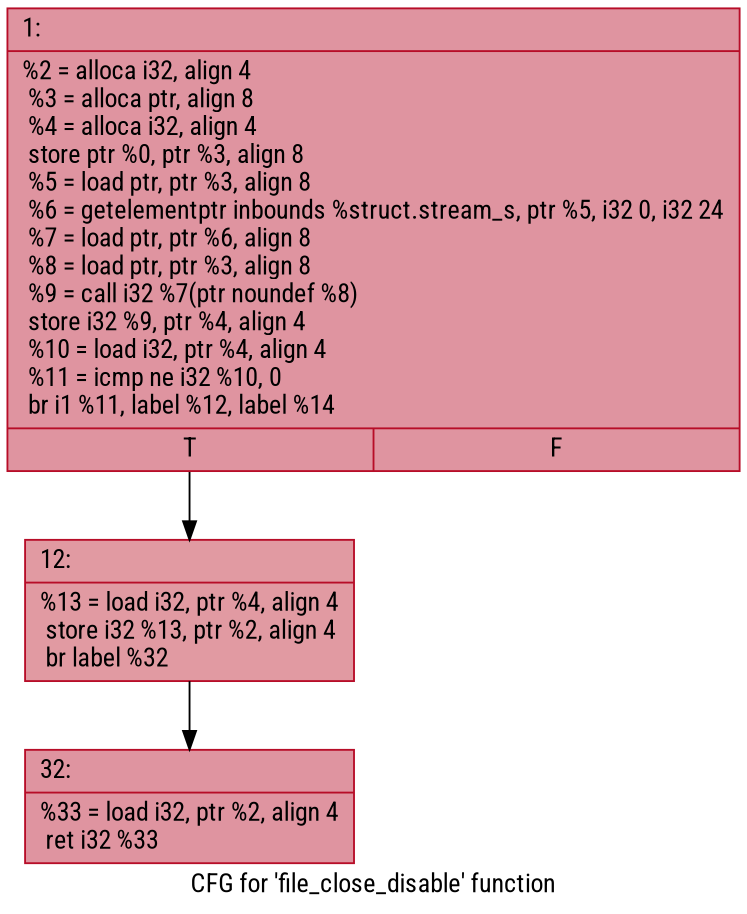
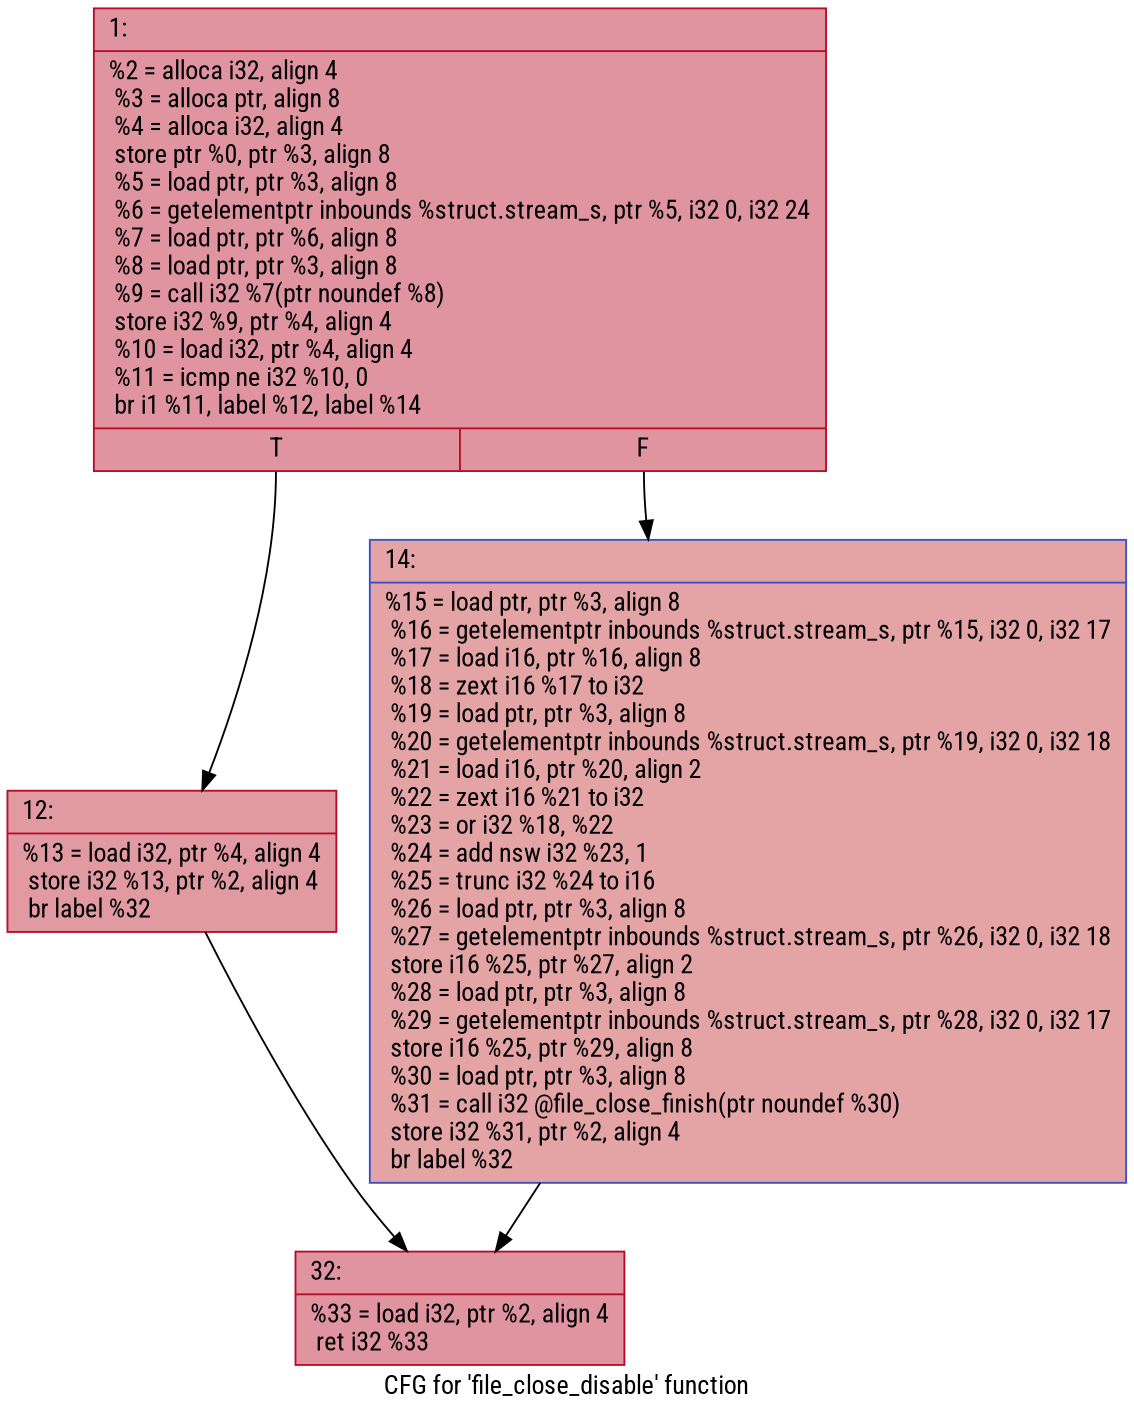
node "14:": added
